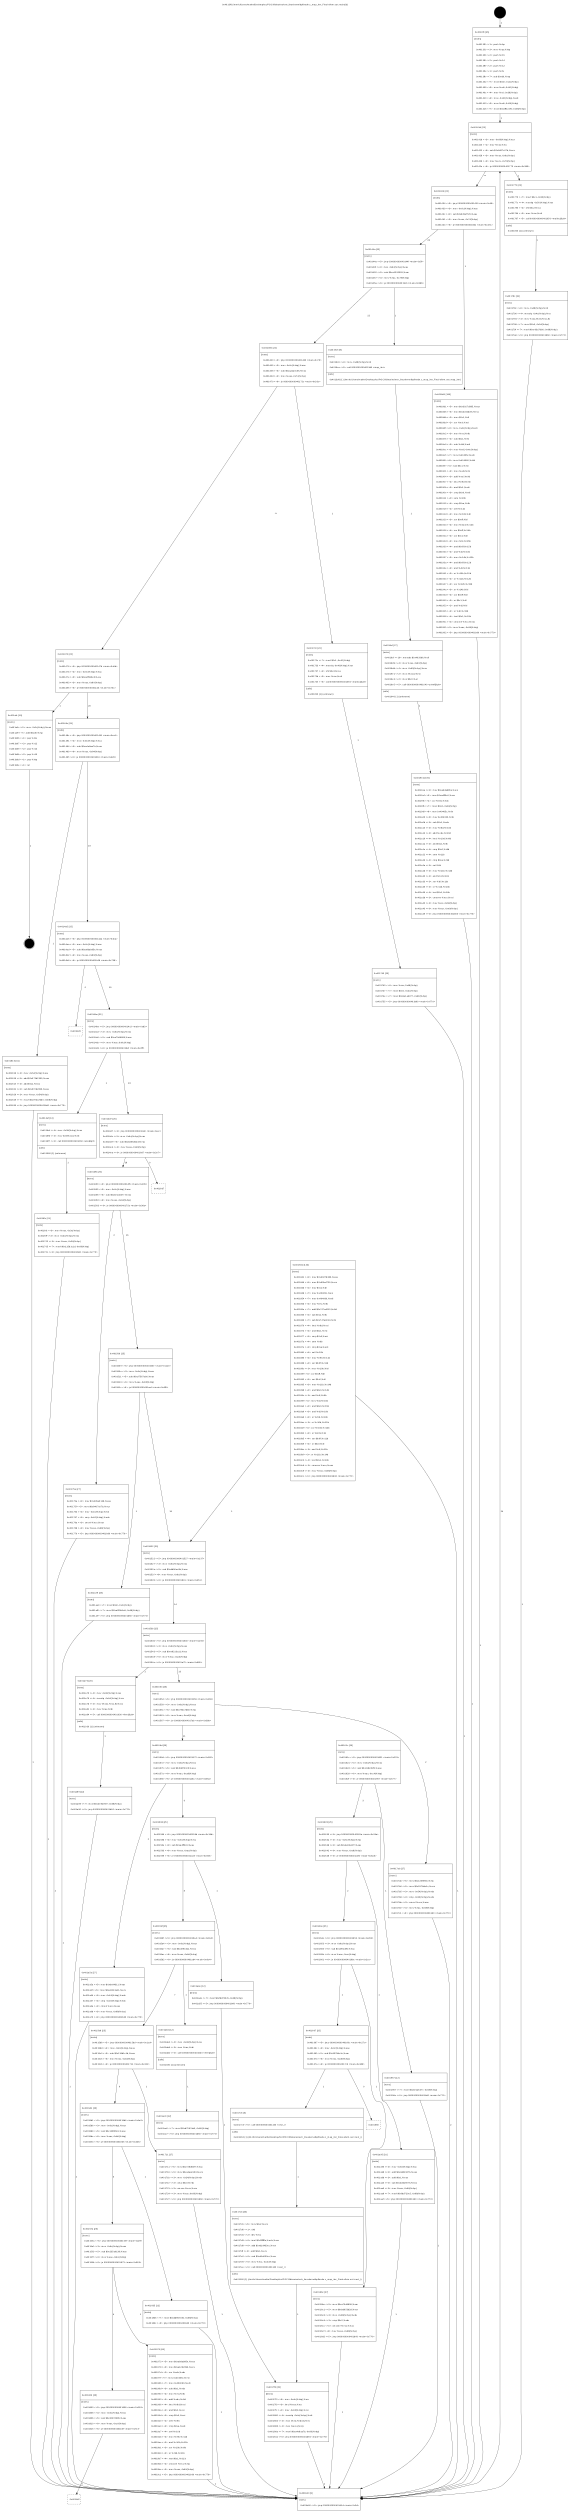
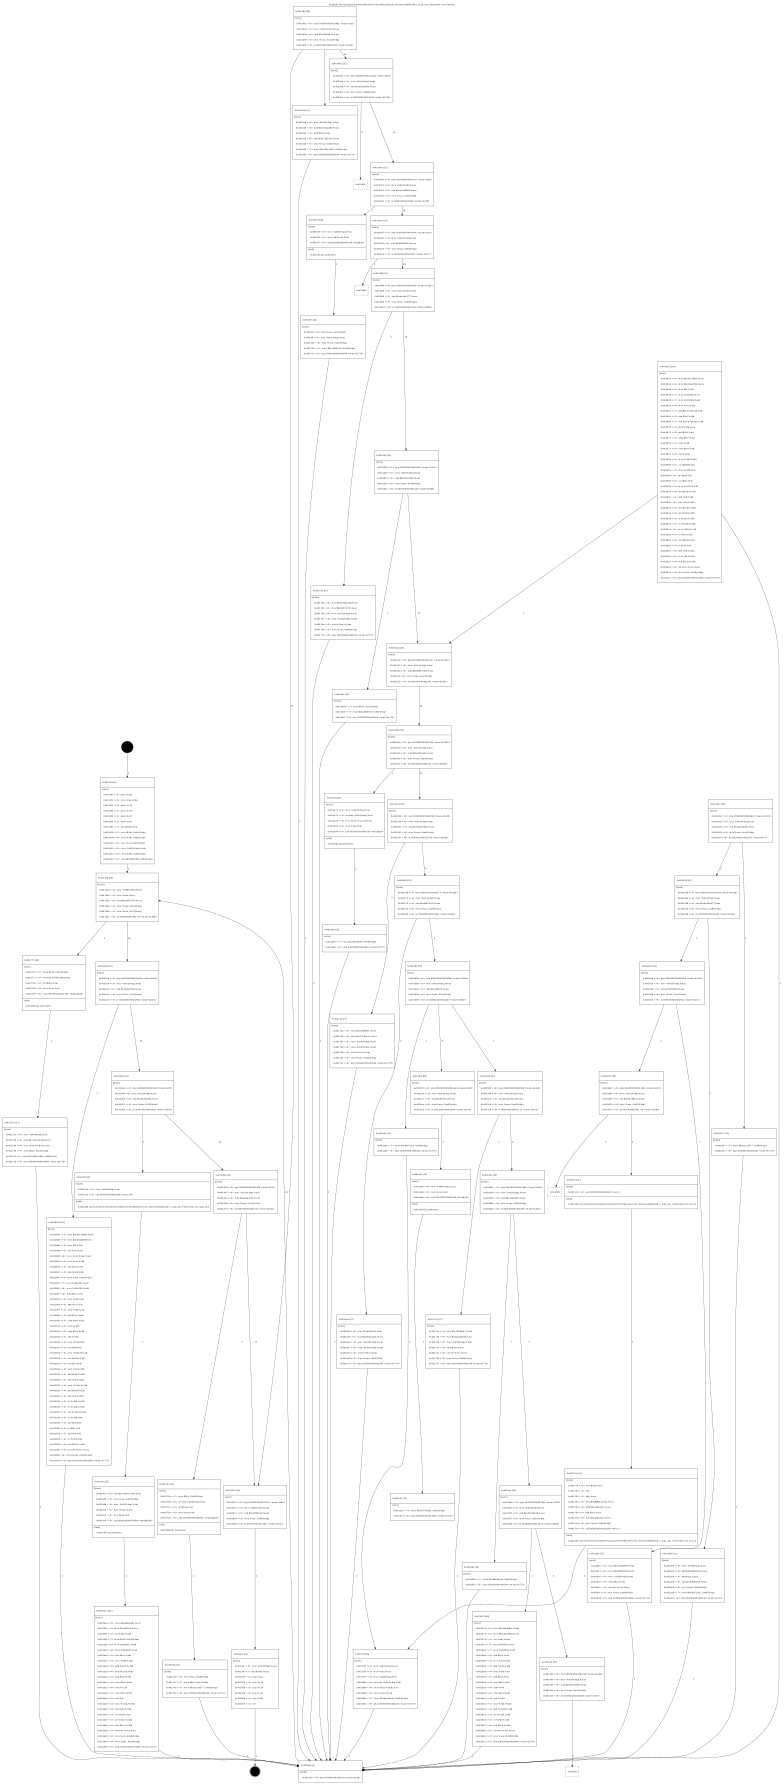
edge "0x401476 [22]" -> "0x40148c [25]": reversed
edge "0x40159f [25]" -> "0x4015b8 [25]": now "0x401586 [25]" -> "0x4015b8 [25]"
